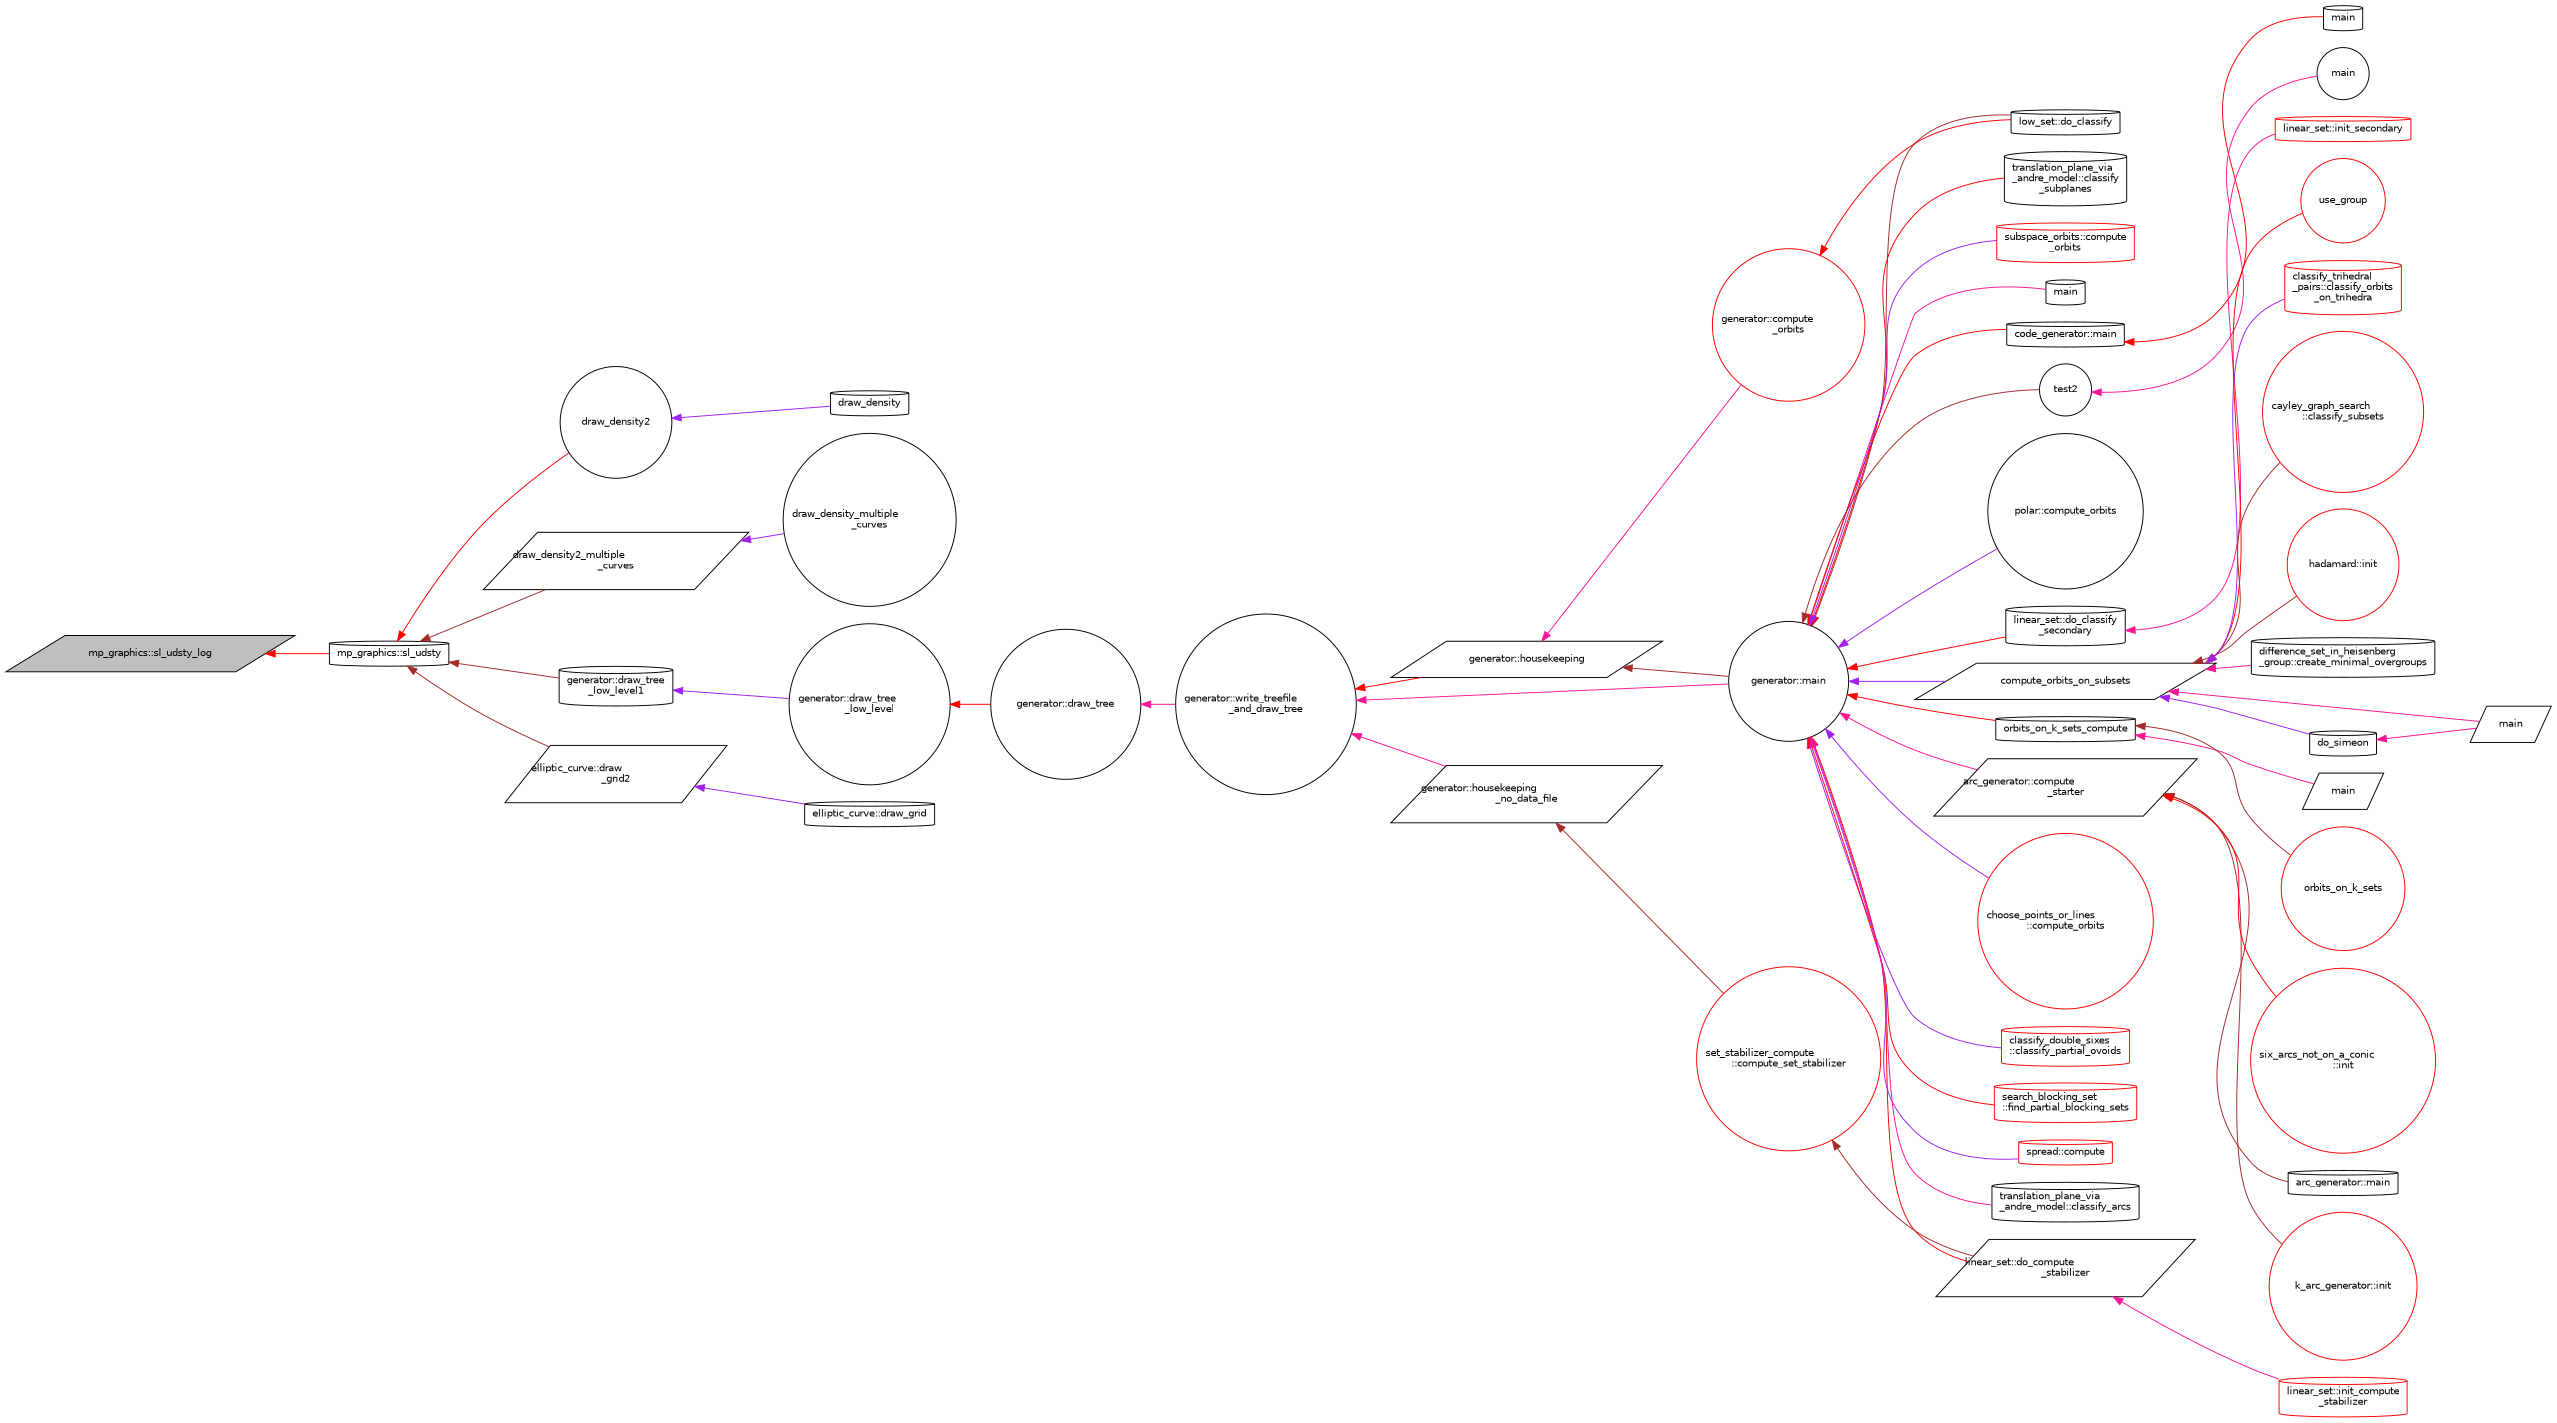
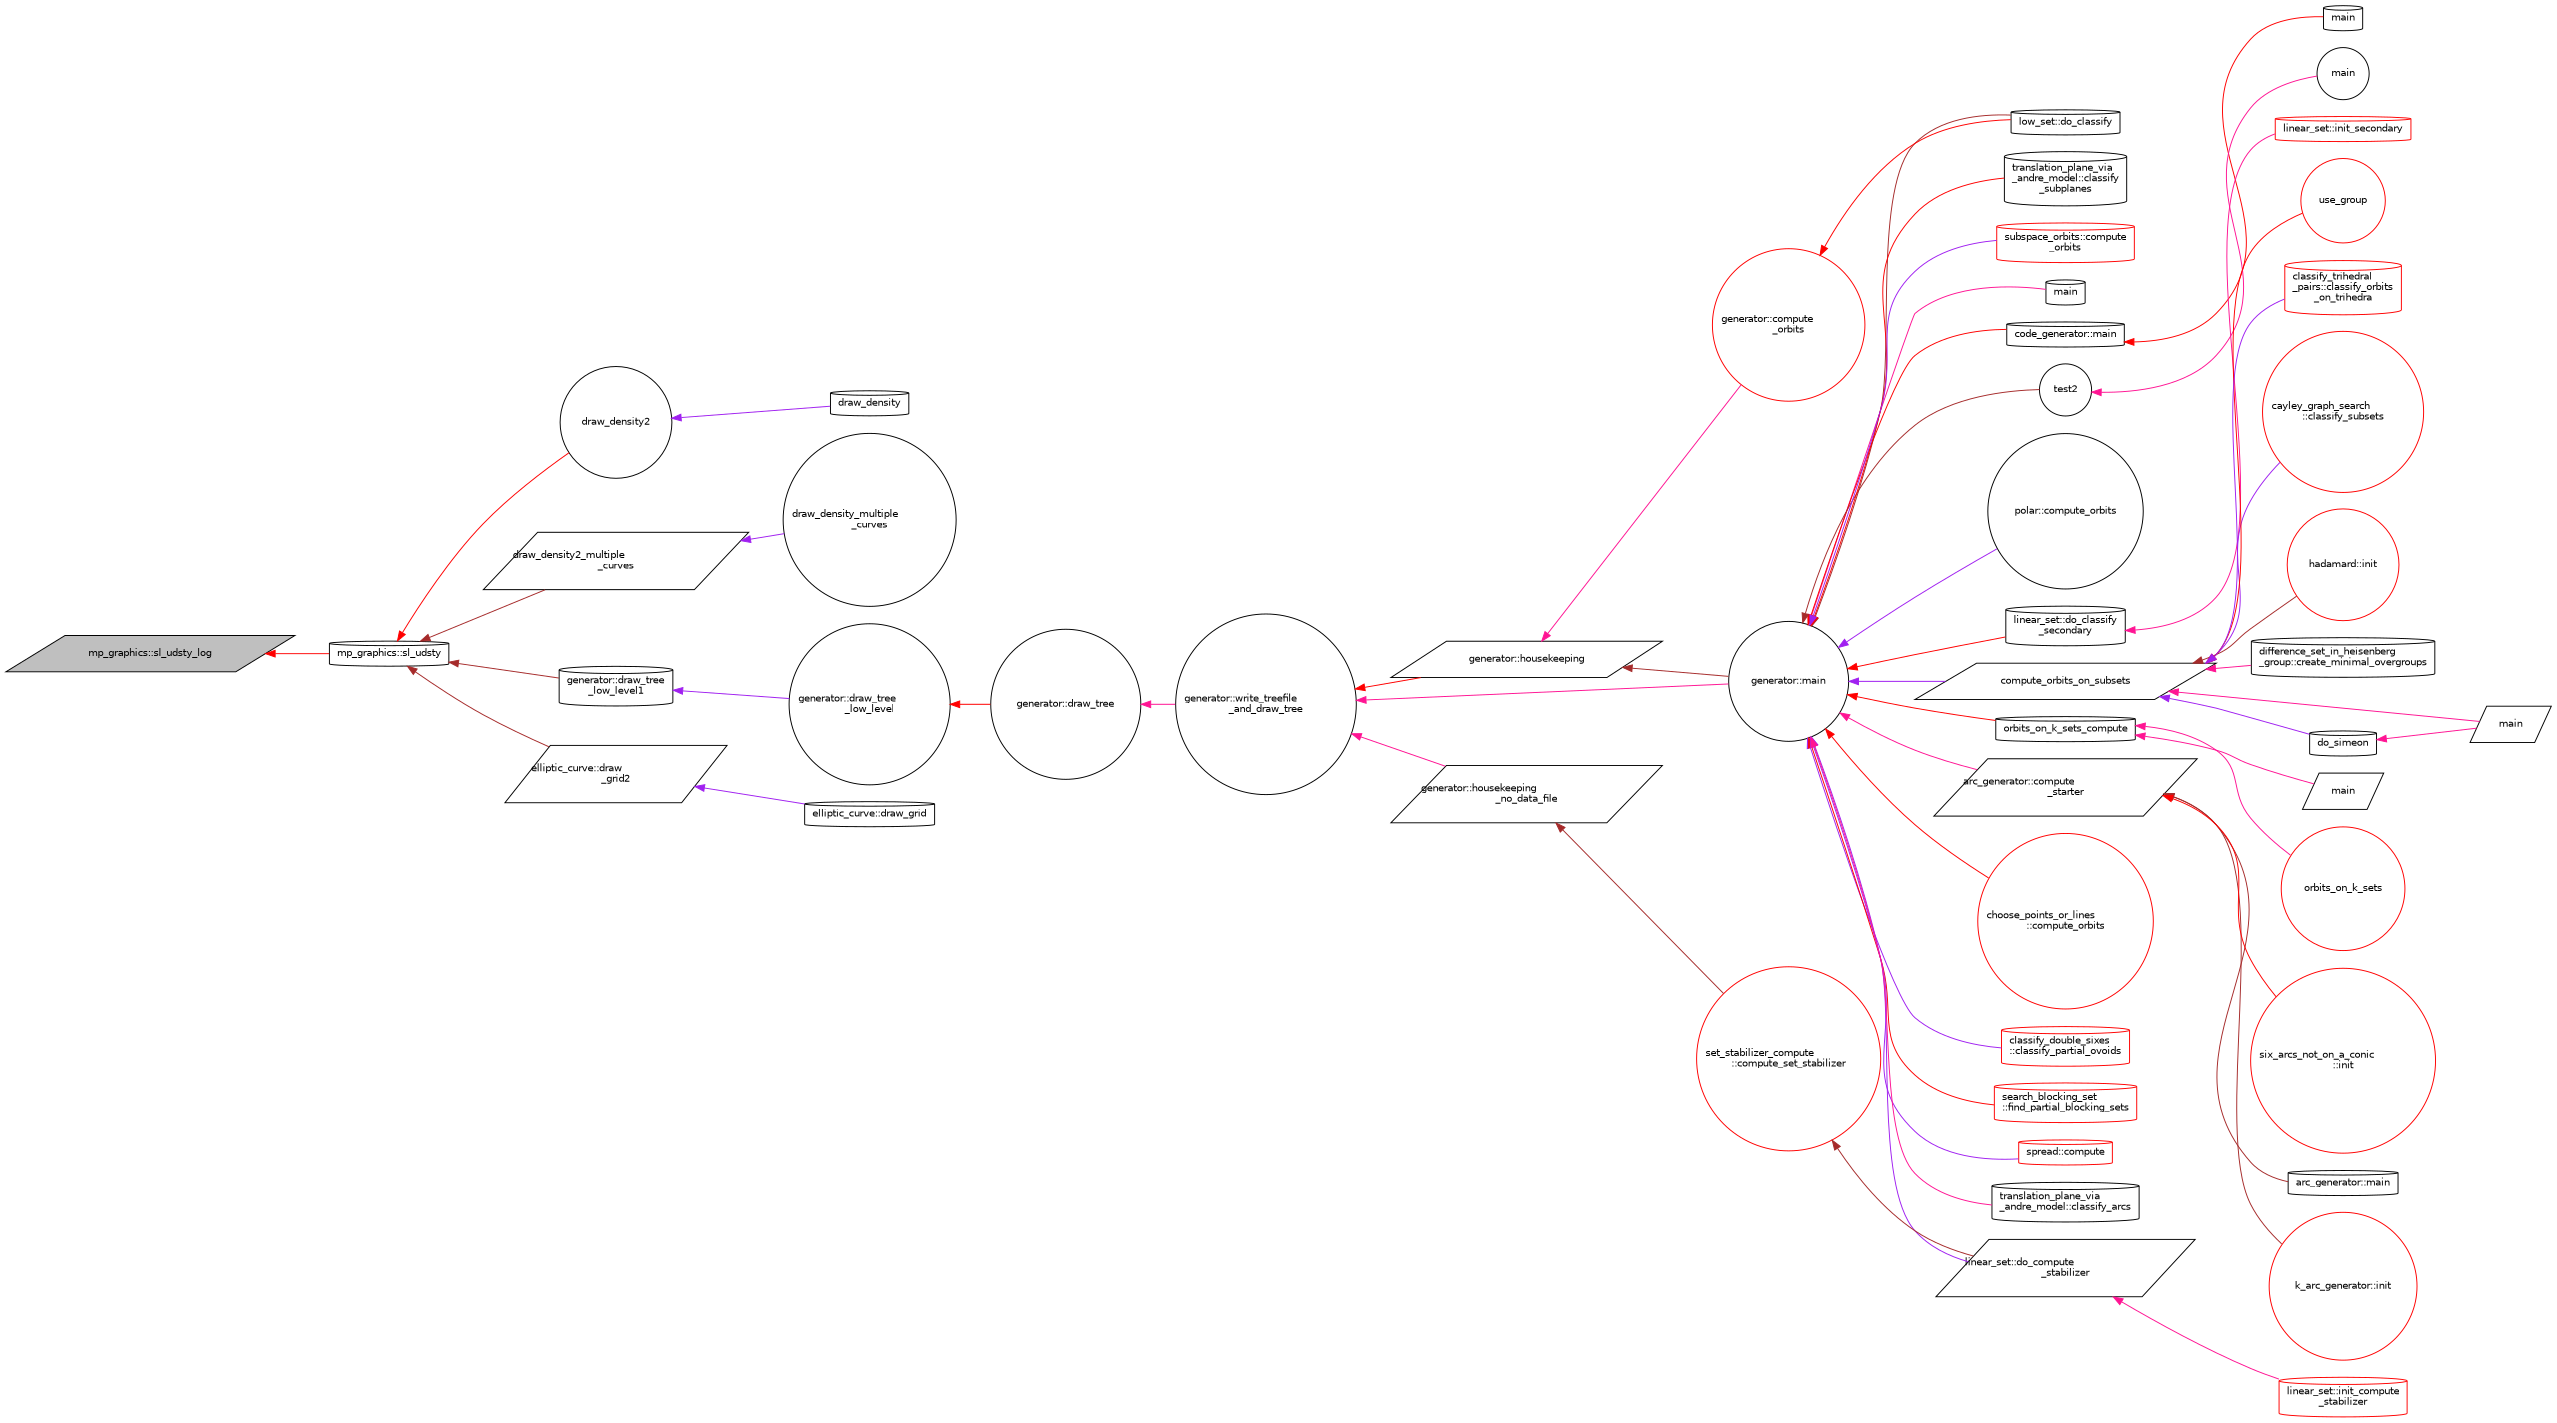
edge "cayley_graph_search ::classify_subsets" -> "compute_orbits_on_subsets": color brown -> purple
edge "orbits_on_k_sets" -> "orbits_on_k_sets_compute": color brown -> deeppink
edge "choose_points_or_lines ::compute_orbits" -> "generator::main": color purple -> red
edge "linear_set::do_compute _stabilizer" -> "generator::main": color red -> purple
